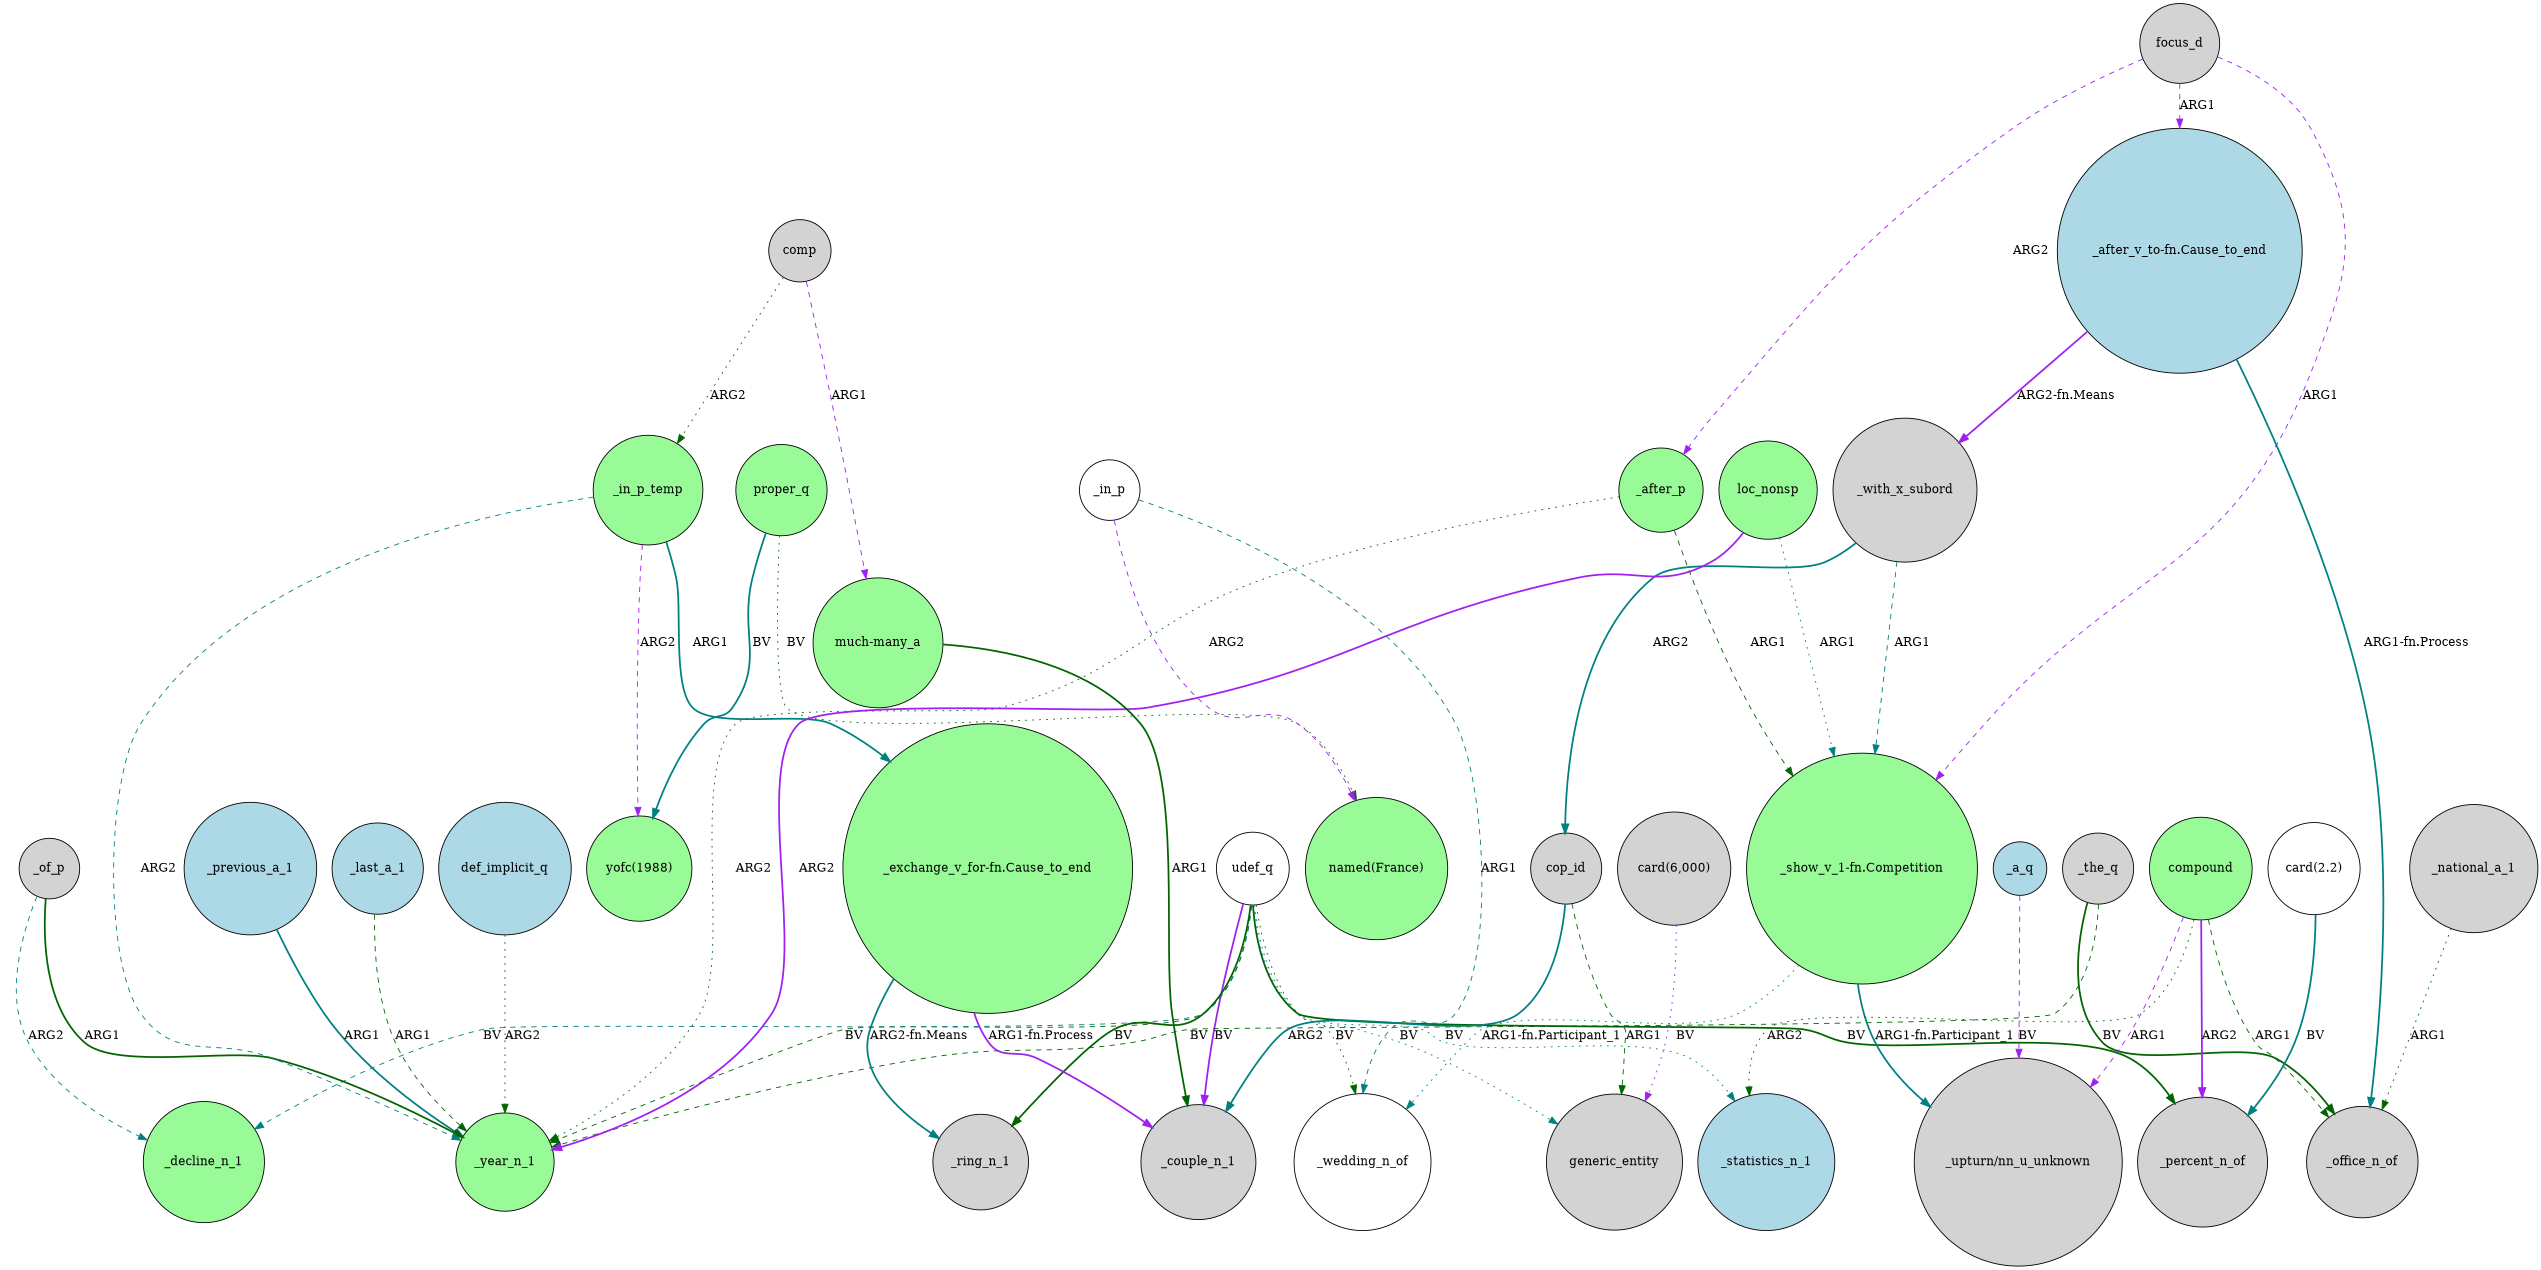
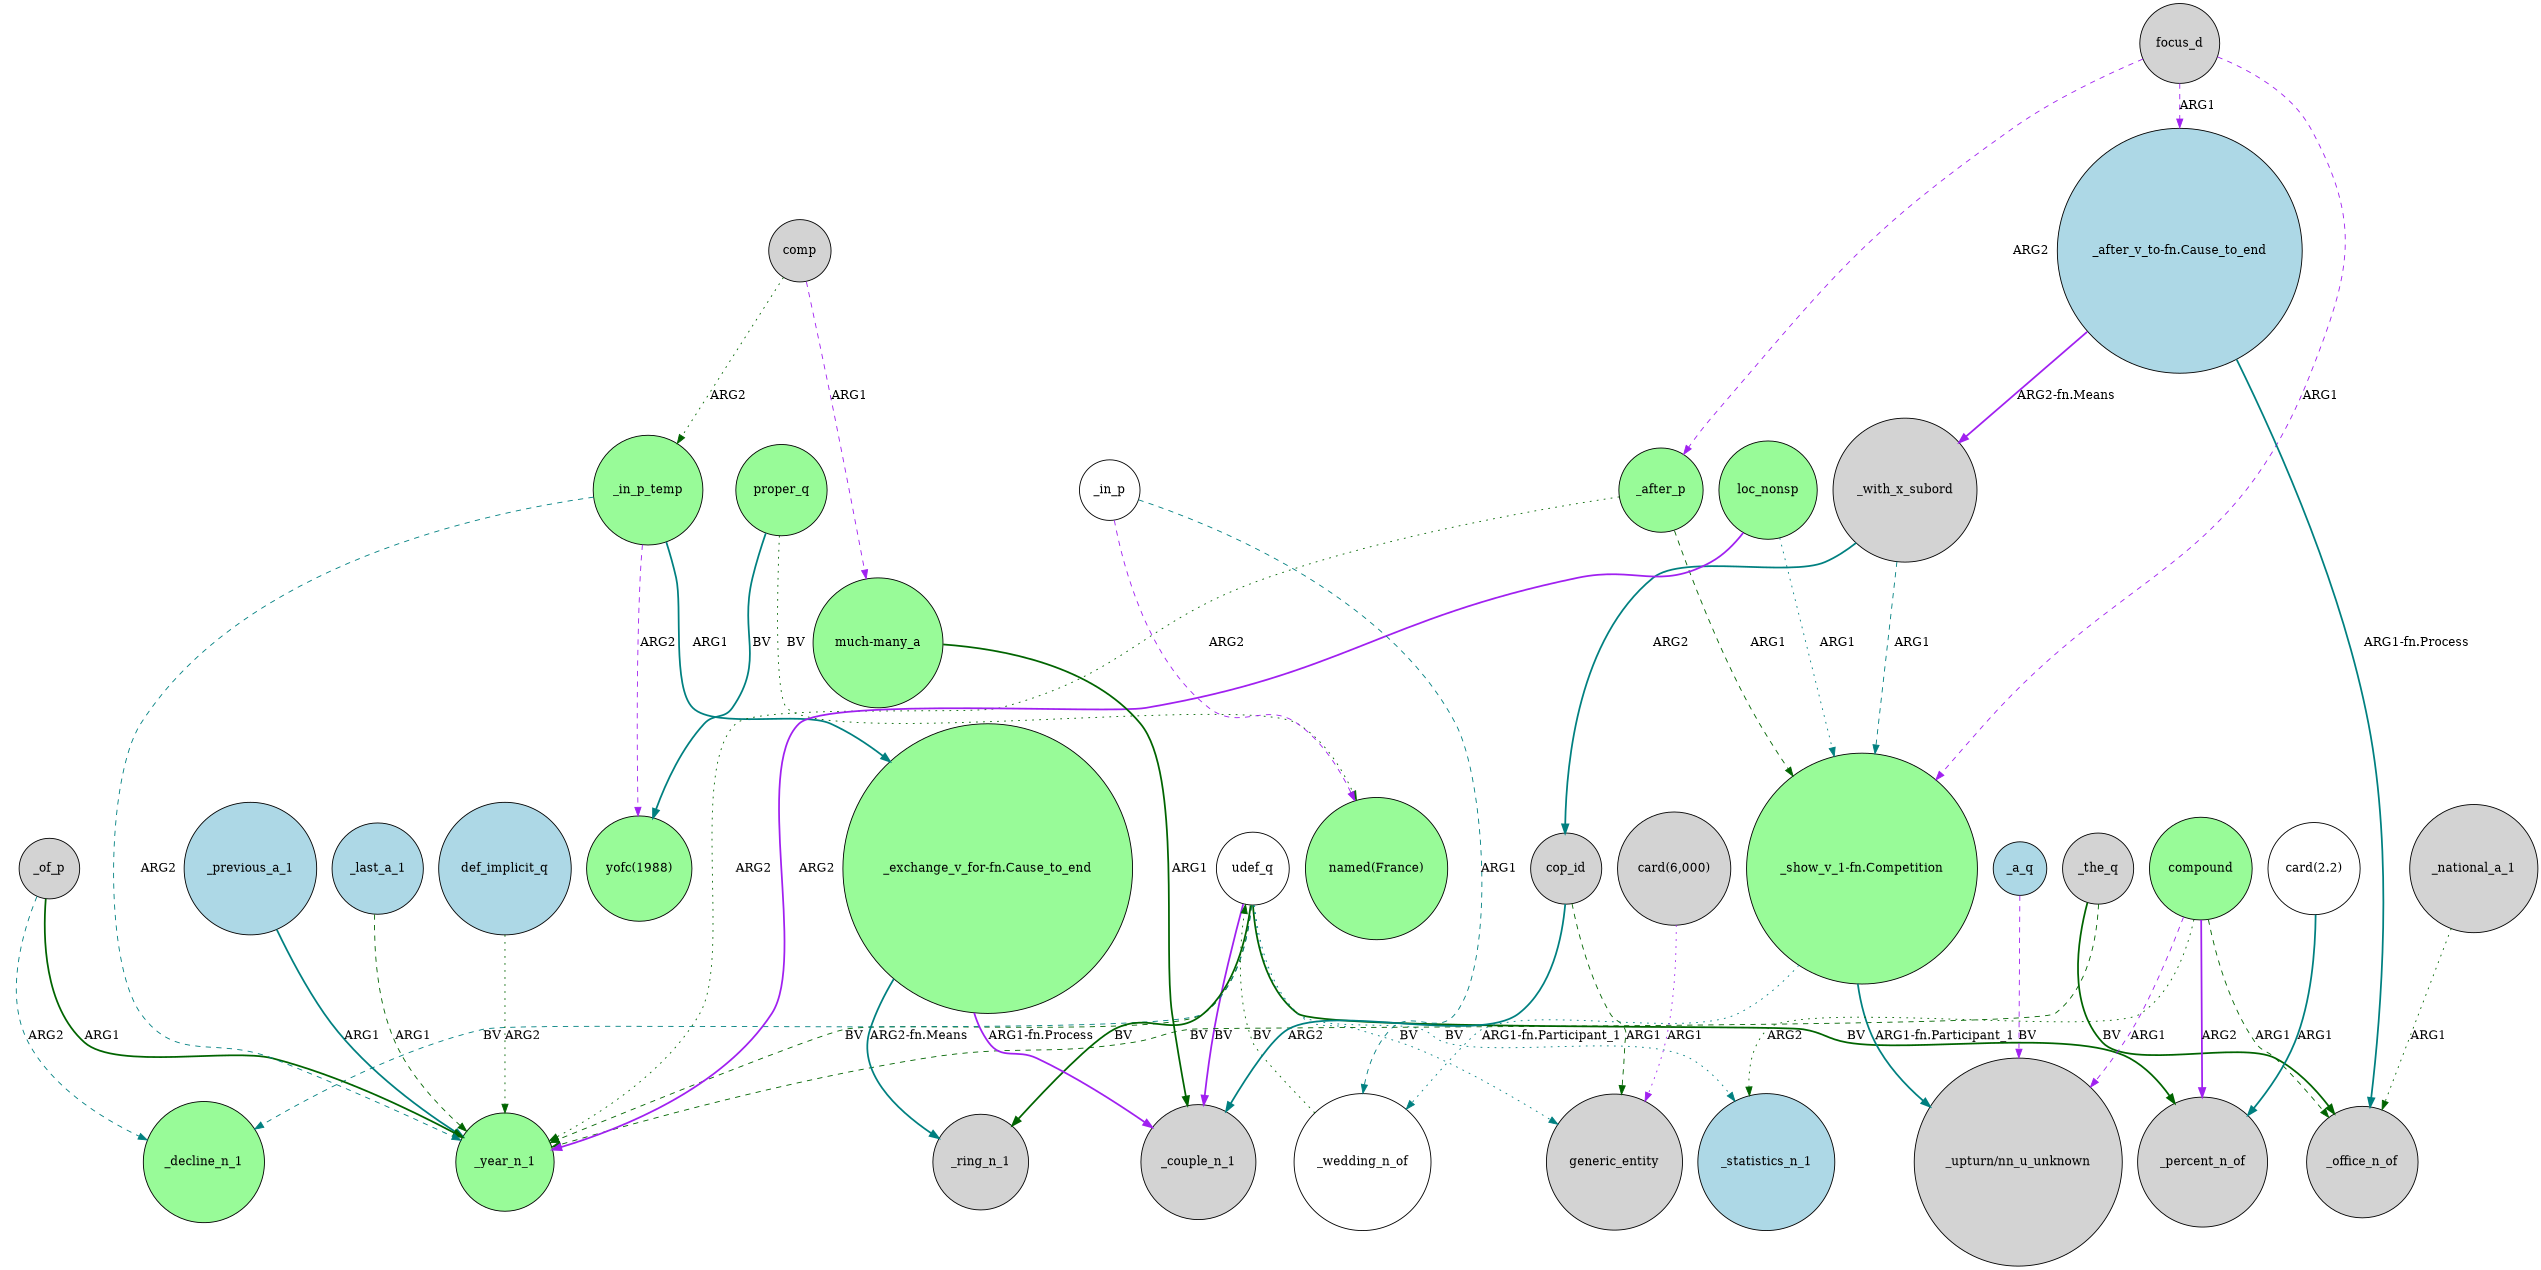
edge "udef_q" -> "_wedding_n_of": reversed
edge "card(6,000)" -> "generic_entity": label "BV" -> "ARG1"
edge "card(2.2)" -> "_percent_n_of": label "BV" -> "ARG1"
